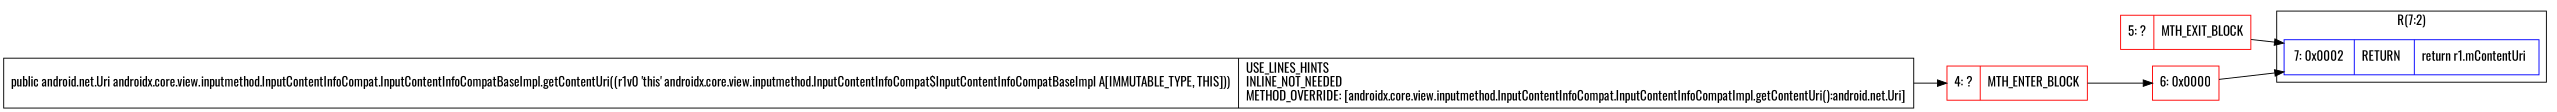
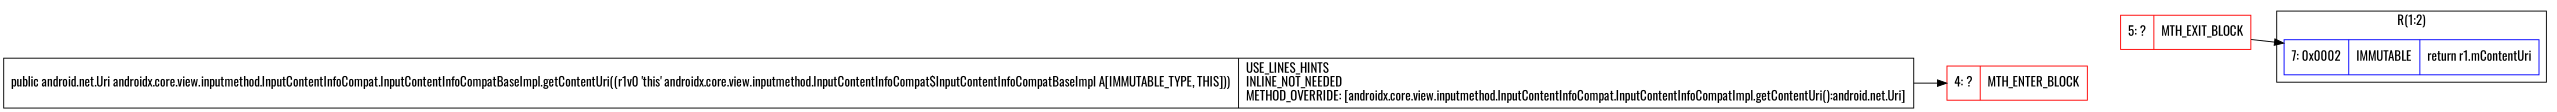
cluster "R(7:2)": label "R(7:2)" -> "R(1:2)"
node "7: 0x0002": text "RETURN" -> "IMMUTABLE"
node "6: 0x0000": removed
